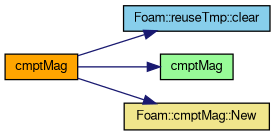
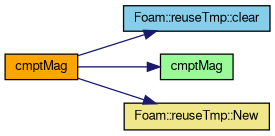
node "Foam::cmptMag::New": label "Foam::cmptMag::New" -> "Foam::reuseTmp::New"
